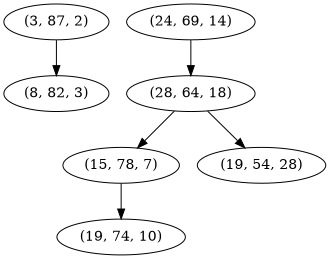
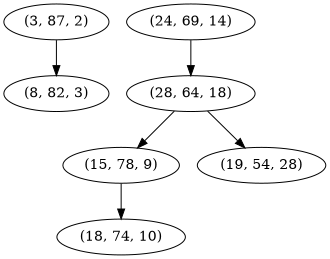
node "(15, 78, 7)": label "(15, 78, 7)" -> "(15, 78, 9)"
node "(19, 74, 10)": label "(19, 74, 10)" -> "(18, 74, 10)"
